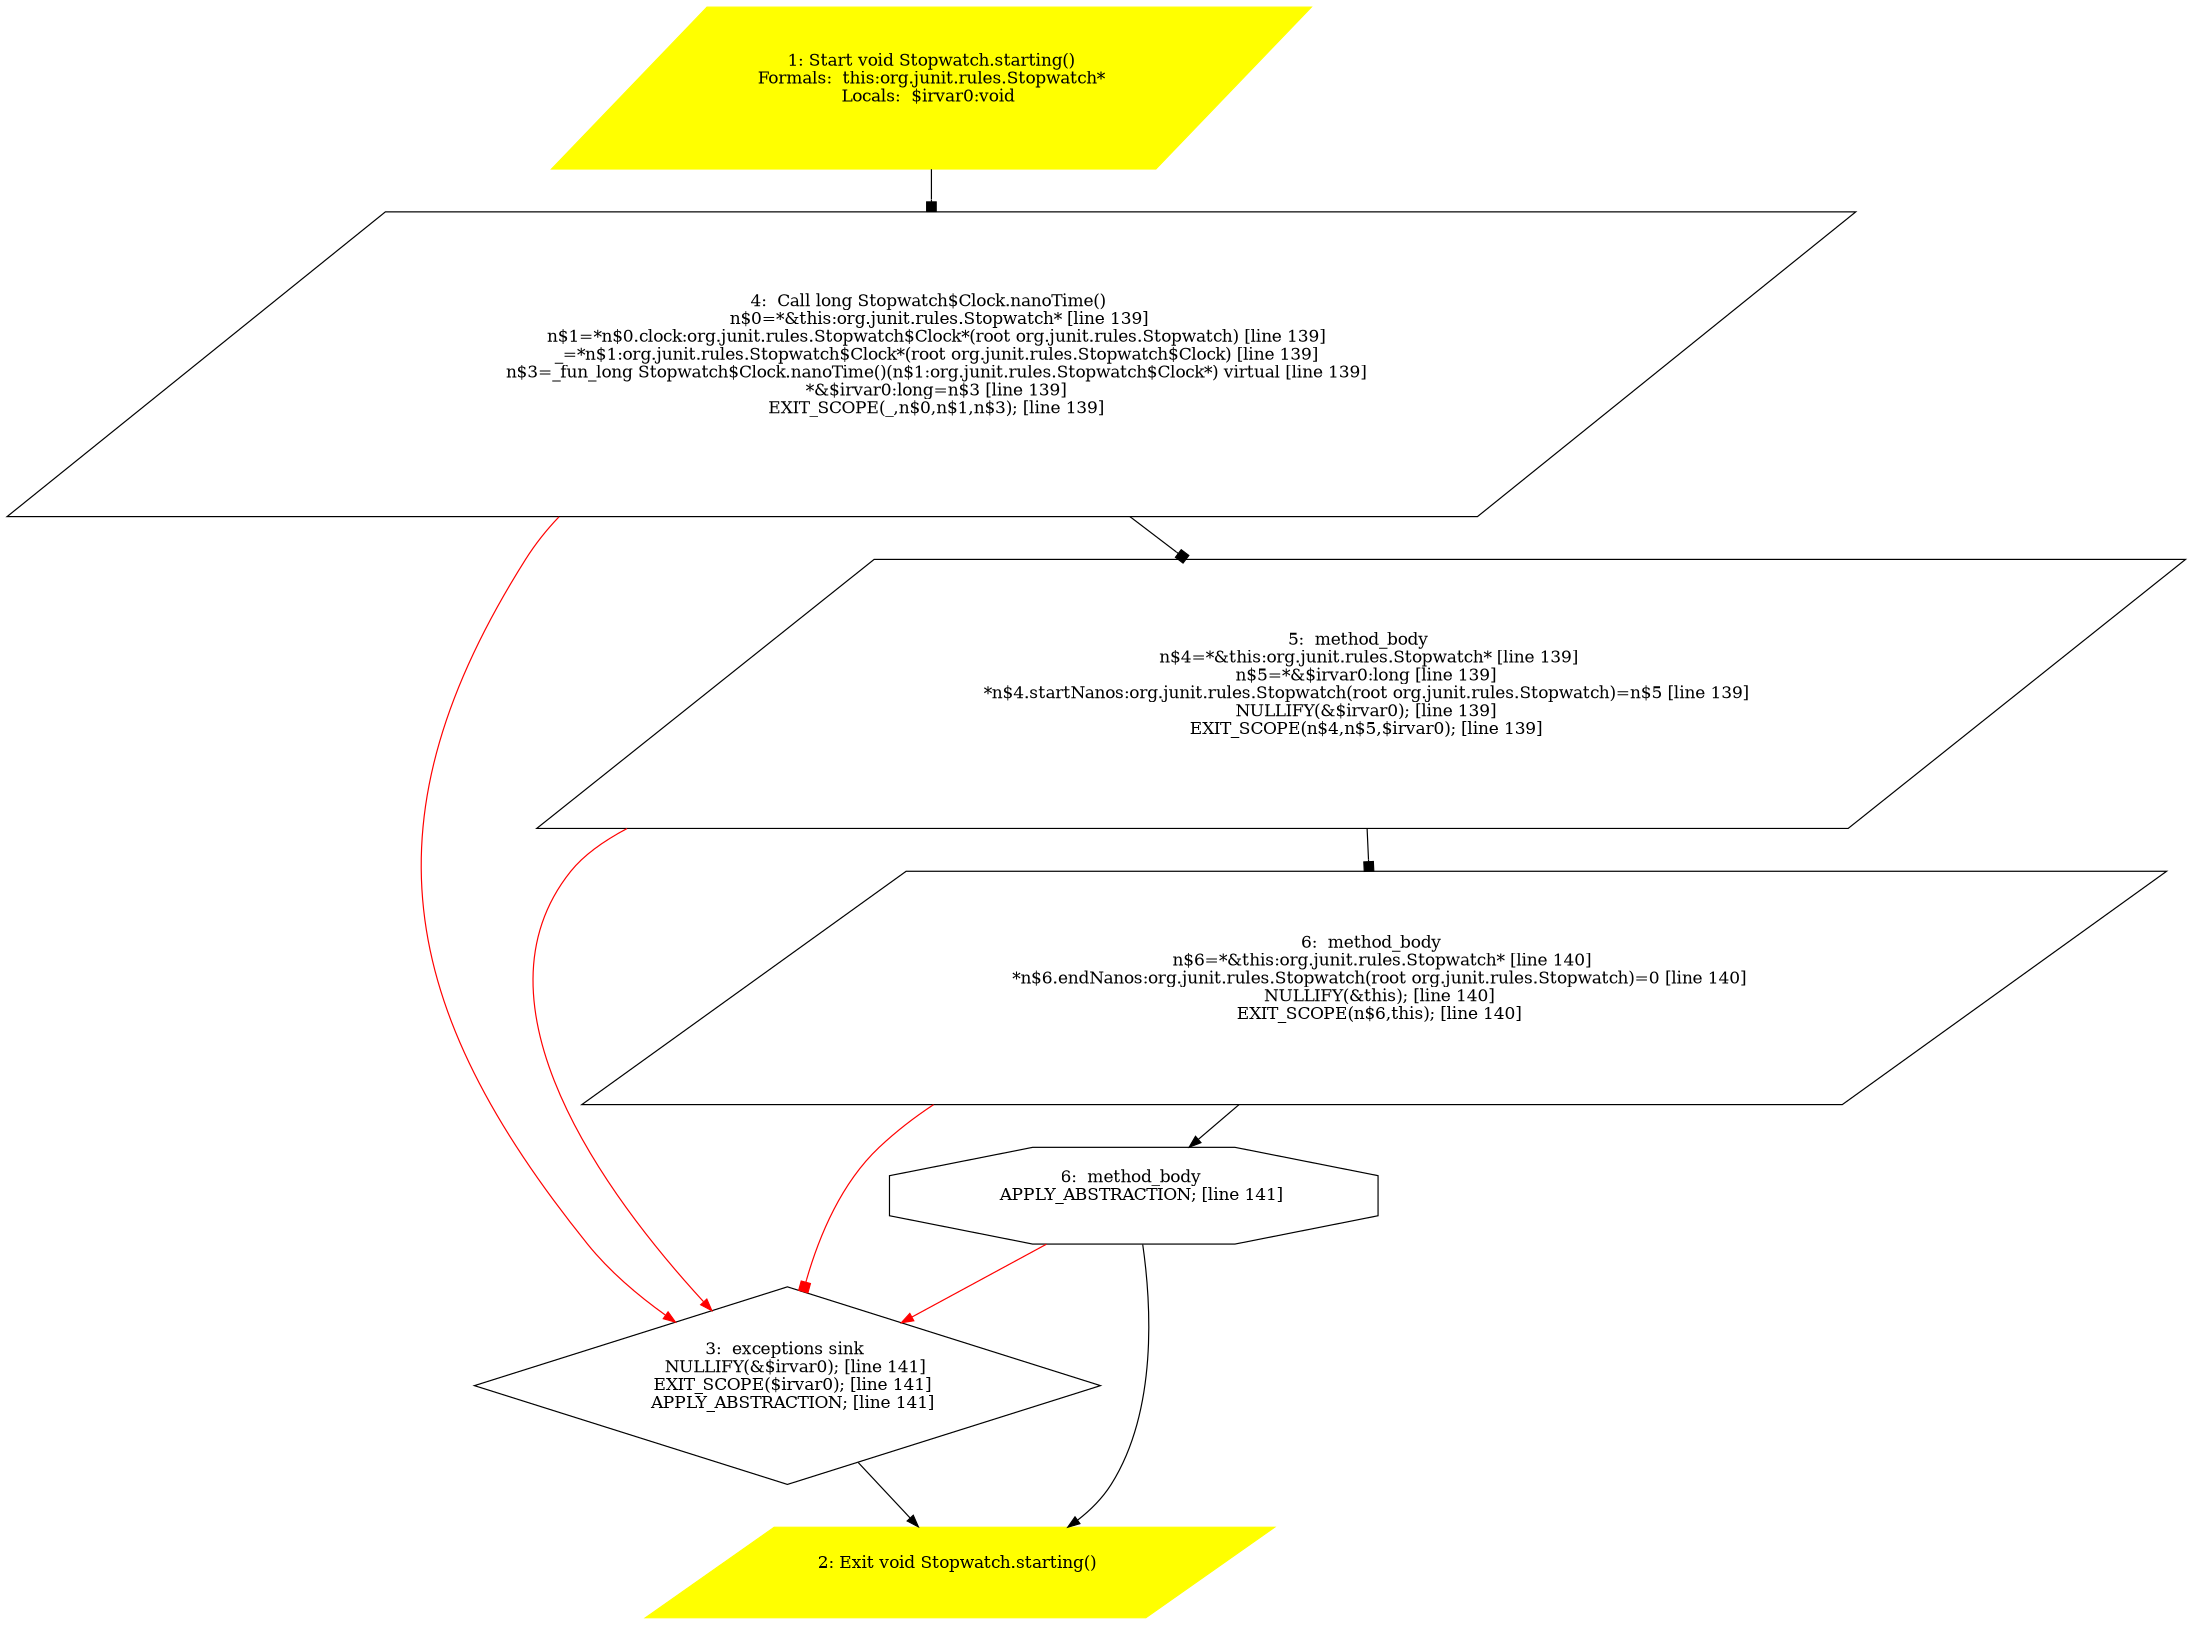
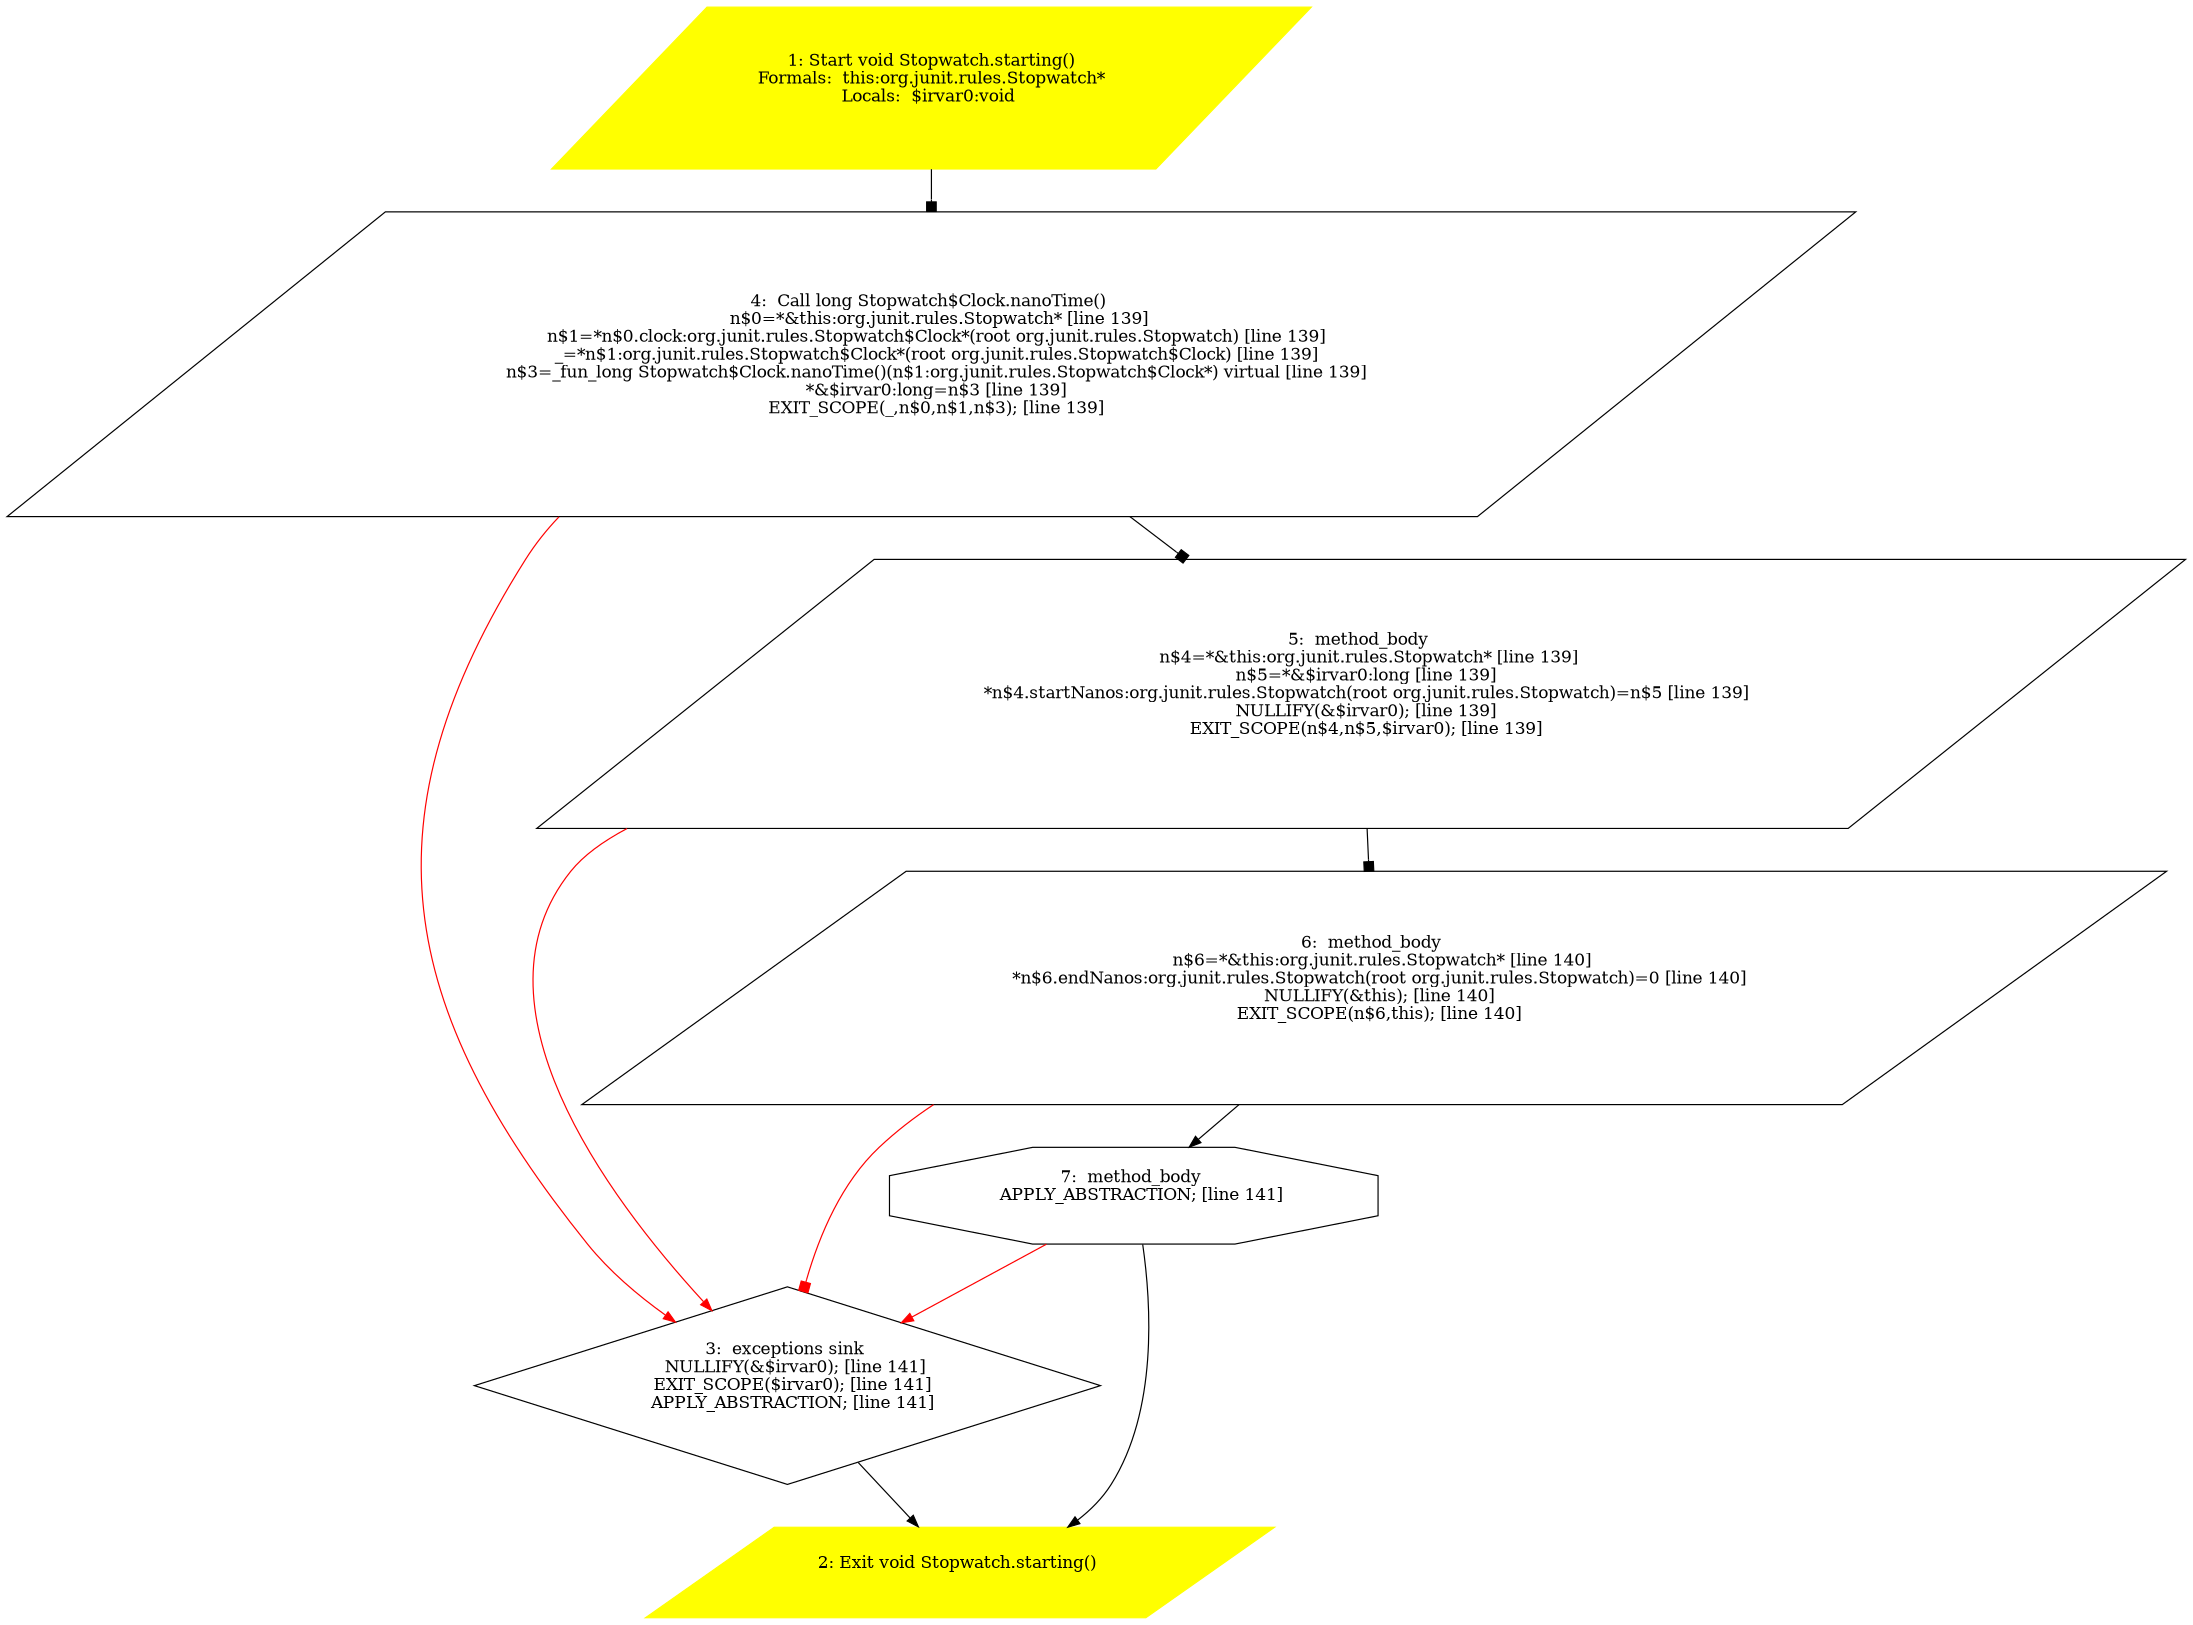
node "6:  method_body APPLY_ABSTRACTION; [line 141]": label "6:  method_body APPLY_ABSTRACTION; [line 141]" -> "7:  method_body APPLY_ABSTRACTION; [line 141]"
